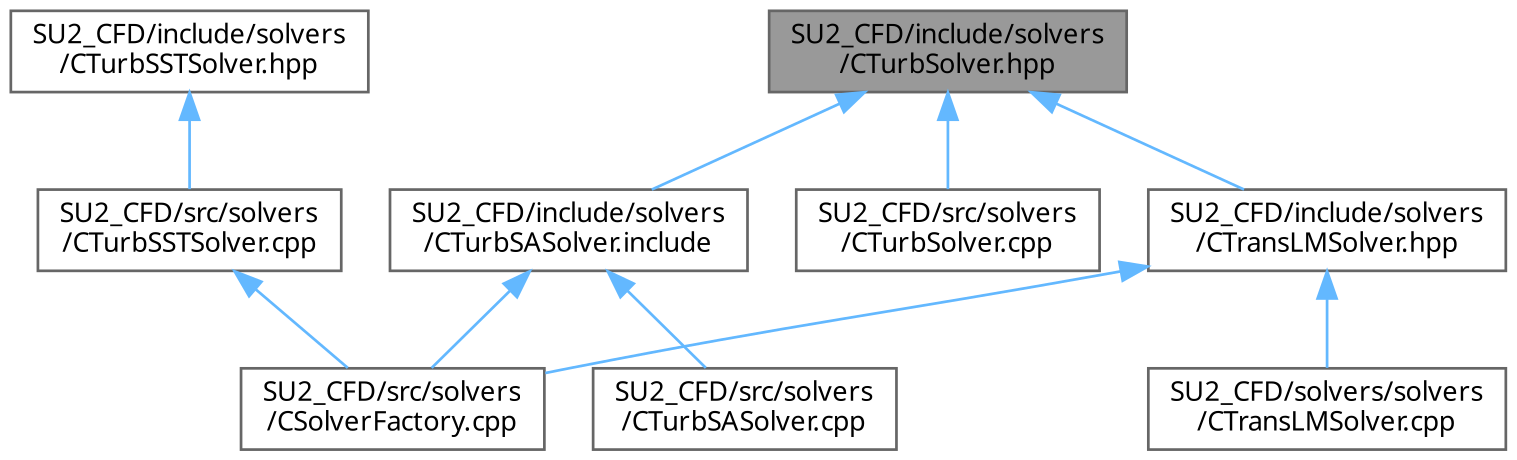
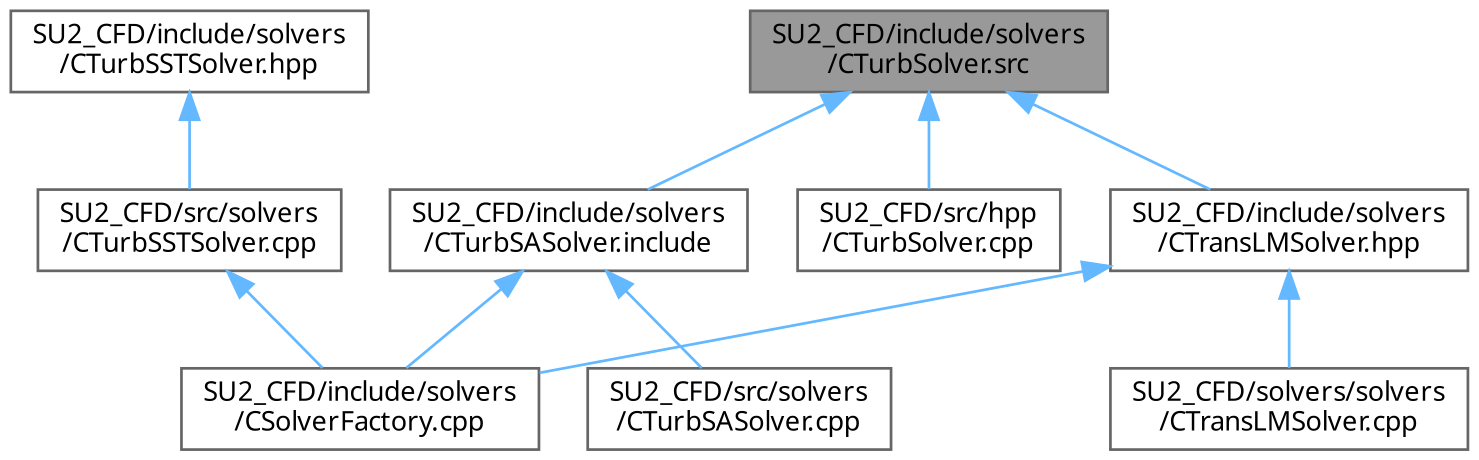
node "SU2_CFD/include/solvers /CTurbSolver.hpp": label "SU2_CFD/include/solvers /CTurbSolver.hpp" -> "SU2_CFD/include/solvers /CTurbSolver.src"
node "SU2_CFD/src/solvers /CTurbSolver.cpp": label "SU2_CFD/src/solvers /CTurbSolver.cpp" -> "SU2_CFD/src/hpp /CTurbSolver.cpp"
node "SU2_CFD/src/solvers /CSolverFactory.cpp": label "SU2_CFD/src/solvers /CSolverFactory.cpp" -> "SU2_CFD/include/solvers /CSolverFactory.cpp"
